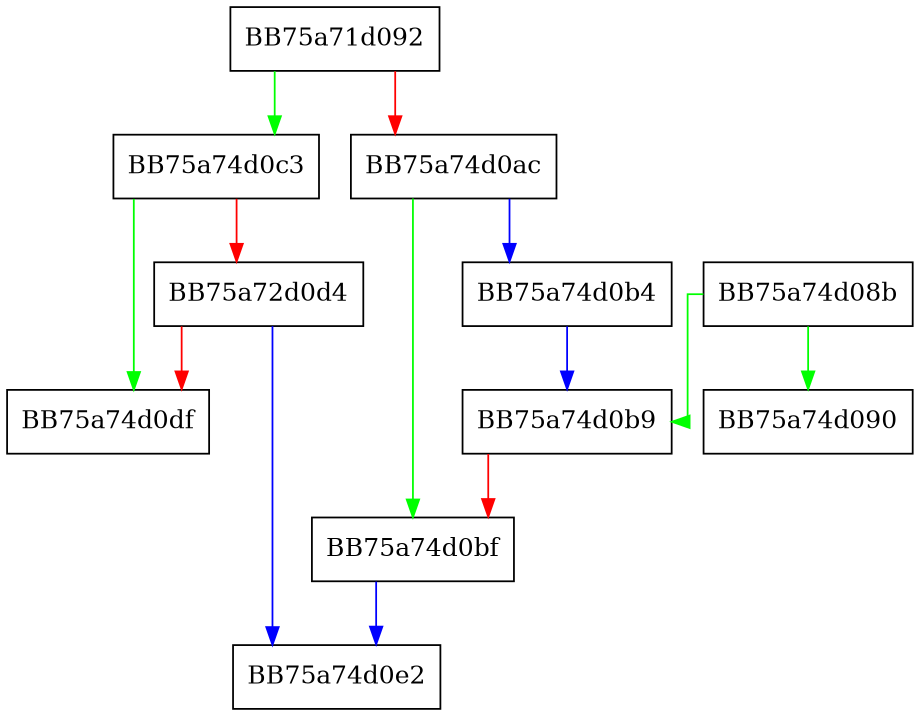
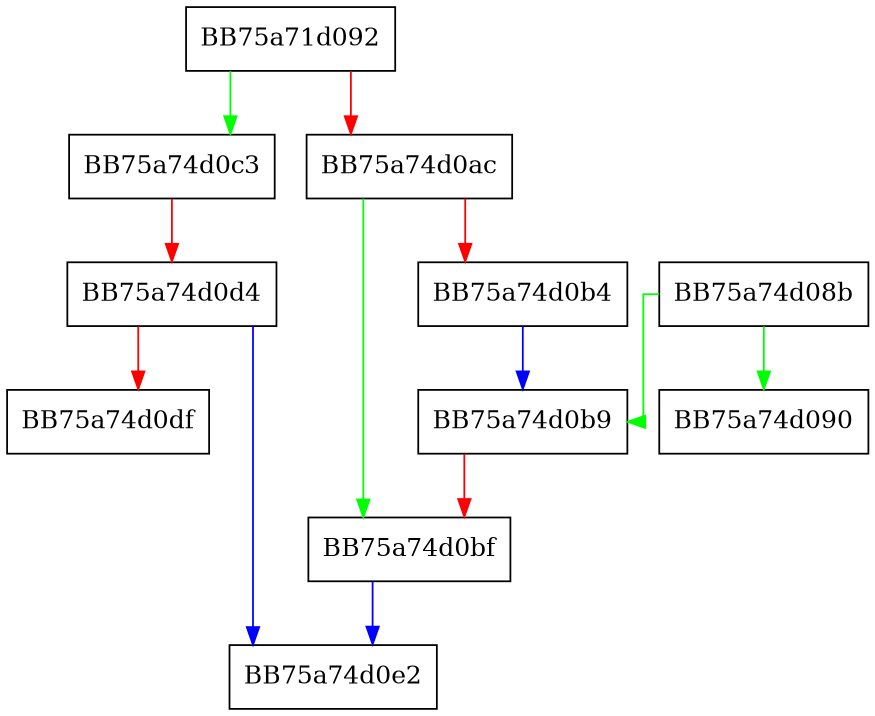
edge "BB75a74d0ac" -> "BB75a74d0b4": color blue -> red
edge "BB75a74d0c3" -> "BB75a74d0df": removed
node "BB75a72d0d4": label "BB75a72d0d4" -> "BB75a74d0d4"
